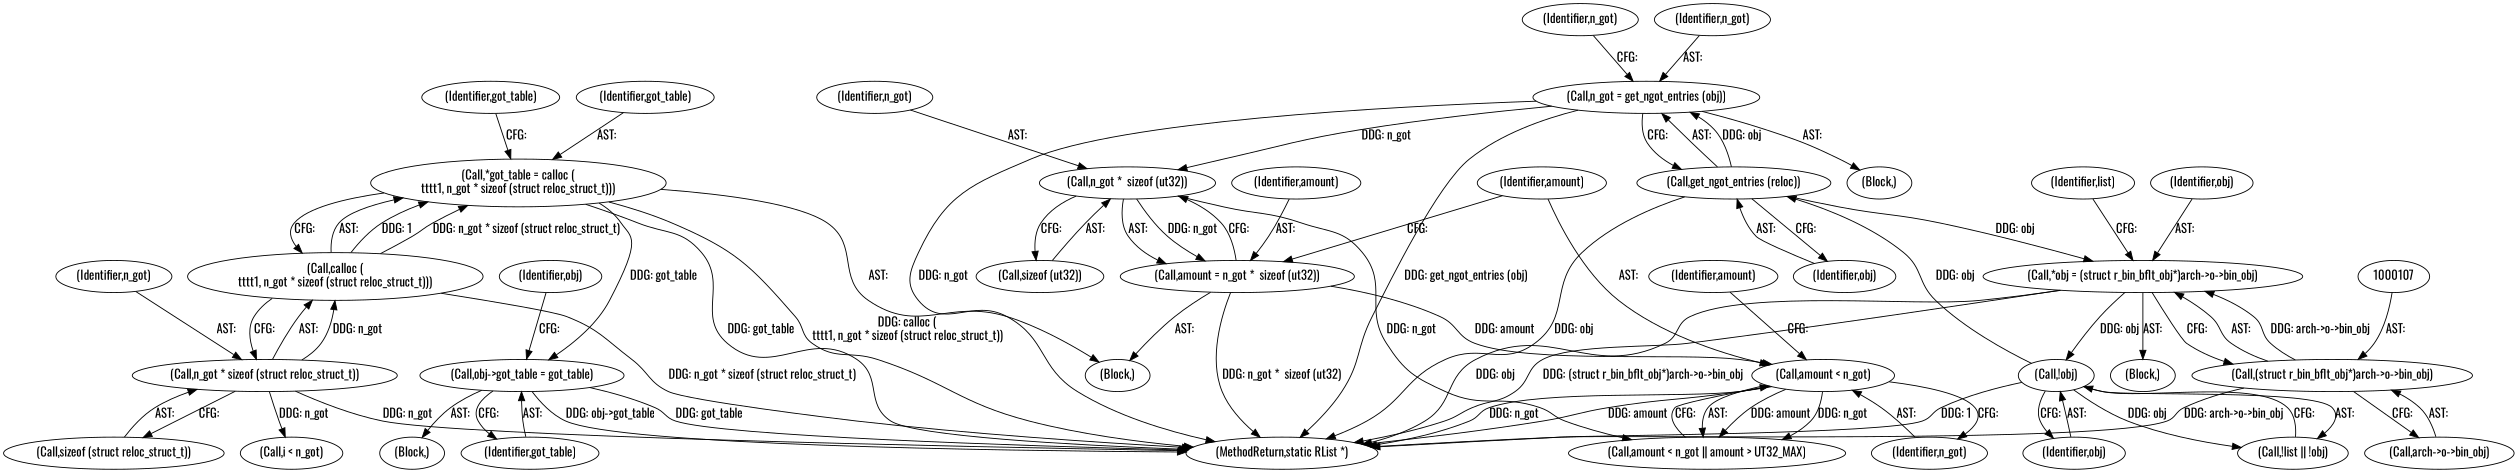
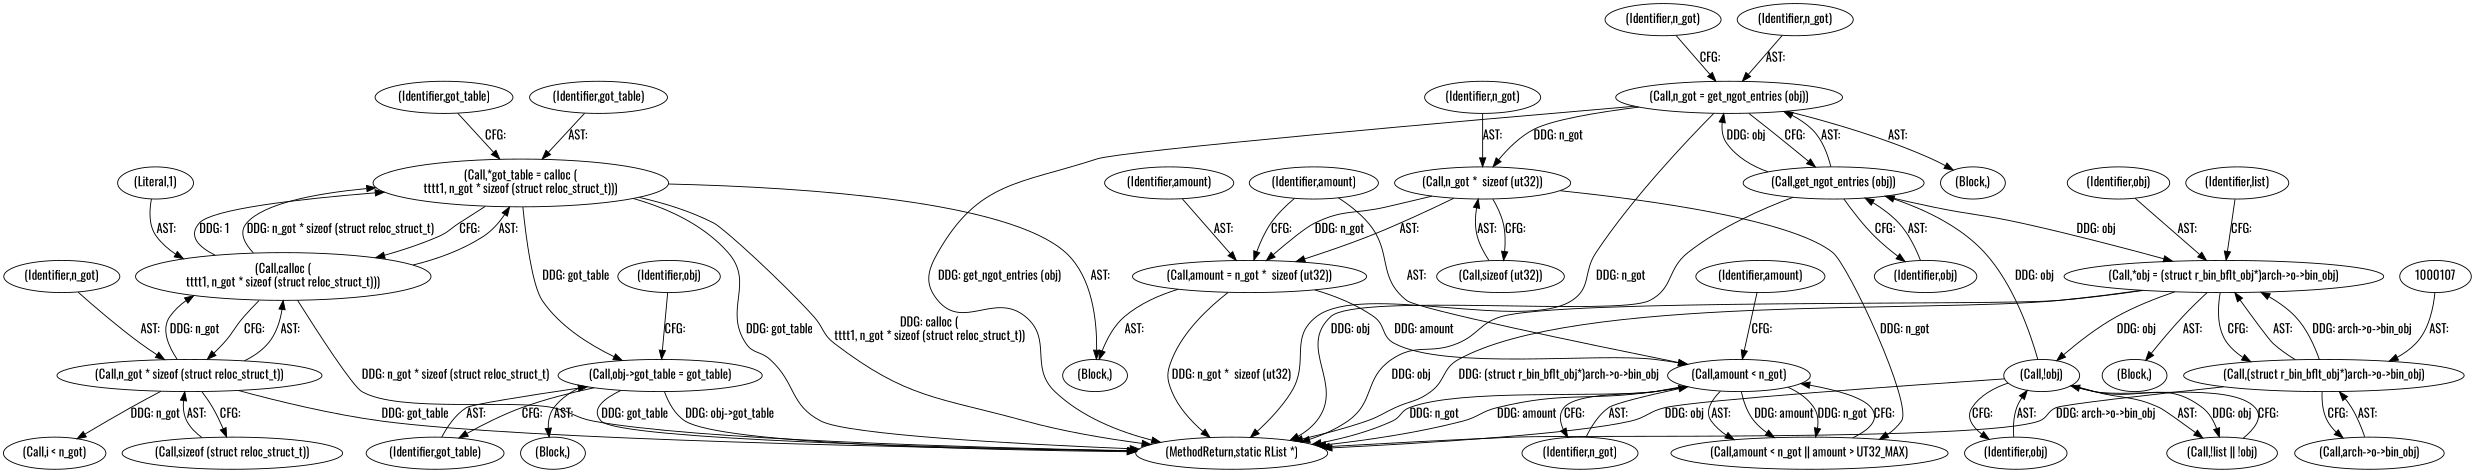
node "(Literal,1)": added
node "(Call,get_ngot_entries (reloc))": label "(Call,get_ngot_entries (reloc))" -> "(Call,get_ngot_entries (obj))"
edge "(Call,amount = n_got *  sizeof (ut32))" -> "(Call,n_got *  sizeof (ut32))": removed, label "CFG:"
edge "(Call,n_got * sizeof (struct reloc_struct_t))" -> "(MethodReturn,static RList *)": label "DDG: n_got" -> "DDG: got_table"
edge "(Call,!obj)" -> "(MethodReturn,static RList *)": label "DDG: 1" -> "DDG: obj"
